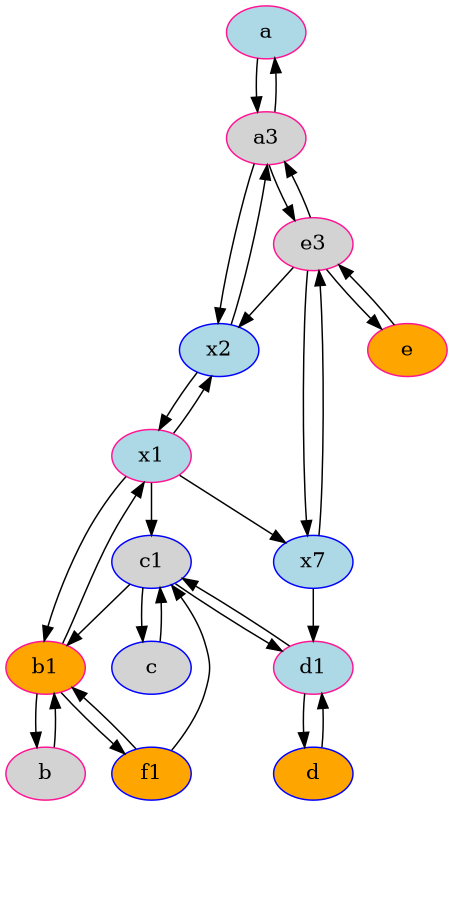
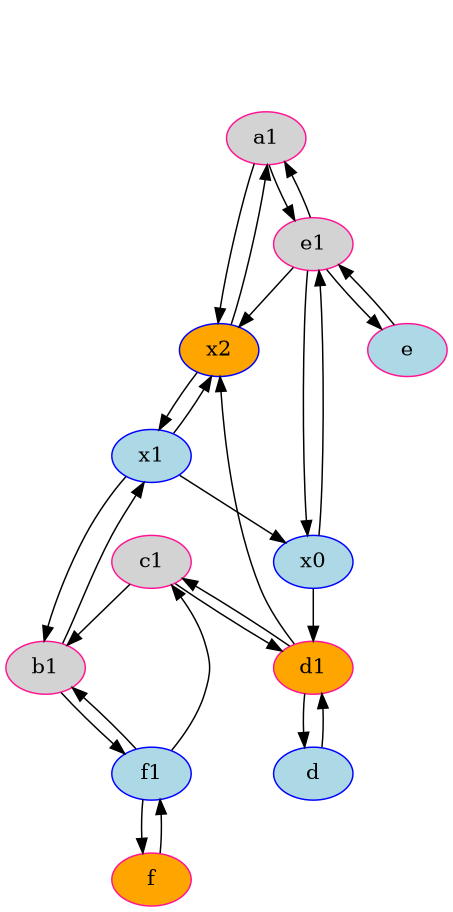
node "a": removed
node "a3": label "a3" -> "a1"
node "e3": label "e3" -> "e1"
node "x2": fillcolor lightblue -> orange
node "e": fillcolor orange -> lightblue
node "x1": color deeppink -> blue
edge "x1" -> "c1": removed
edge "d1" -> "x2": added
node "c1": color blue -> deeppink
node "x7": label "x7" -> "x0"
node "b1": fillcolor orange -> lightgrey
node "c": removed
node "d1": fillcolor lightblue -> orange
node "b": removed
node "f1": fillcolor orange -> lightblue
node "d": fillcolor orange -> lightblue
node "f": added
